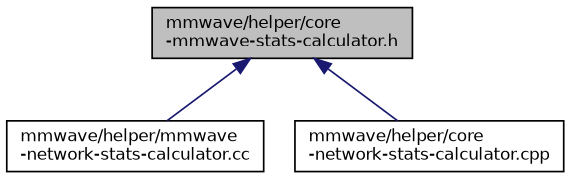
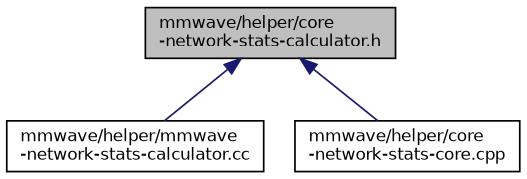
node "mmwave/helper/core -mmwave-stats-calculator.h": label "mmwave/helper/core -mmwave-stats-calculator.h" -> "mmwave/helper/core -network-stats-calculator.h"
node "mmwave/helper/core -network-stats-calculator.cpp": label "mmwave/helper/core -network-stats-calculator.cpp" -> "mmwave/helper/core -network-stats-core.cpp"
